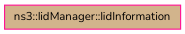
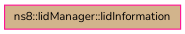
node "ns3::IidManager::IidInformation": label "ns3::IidManager::IidInformation" -> "ns8::IidManager::IidInformation"
